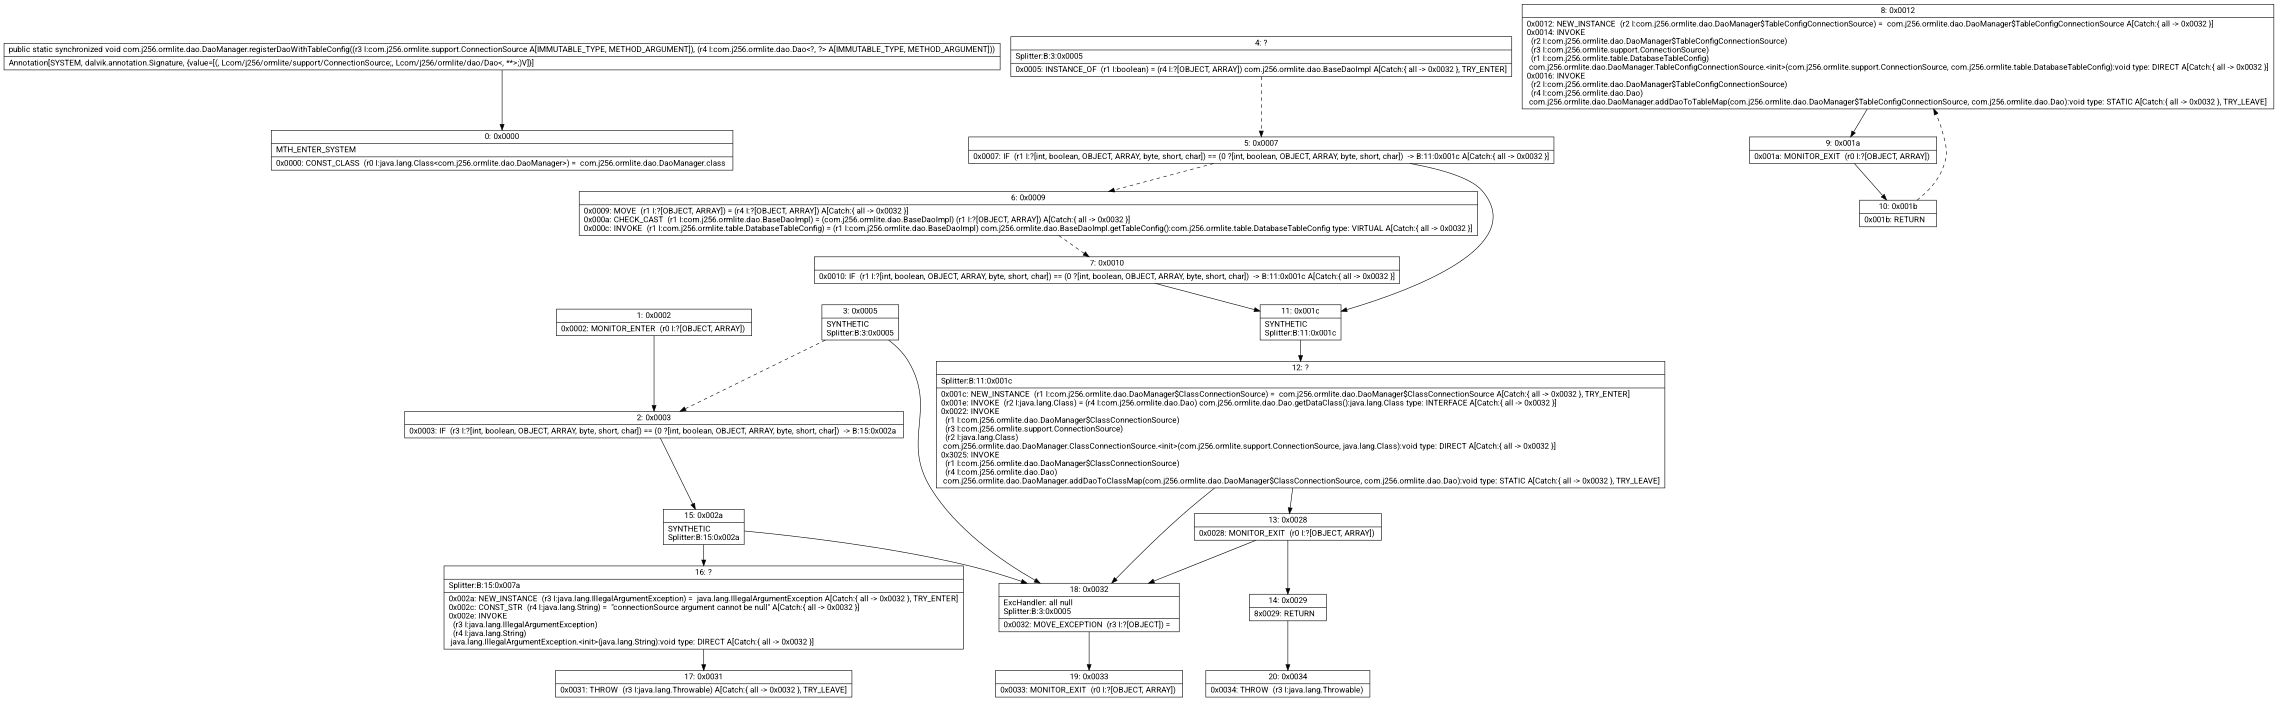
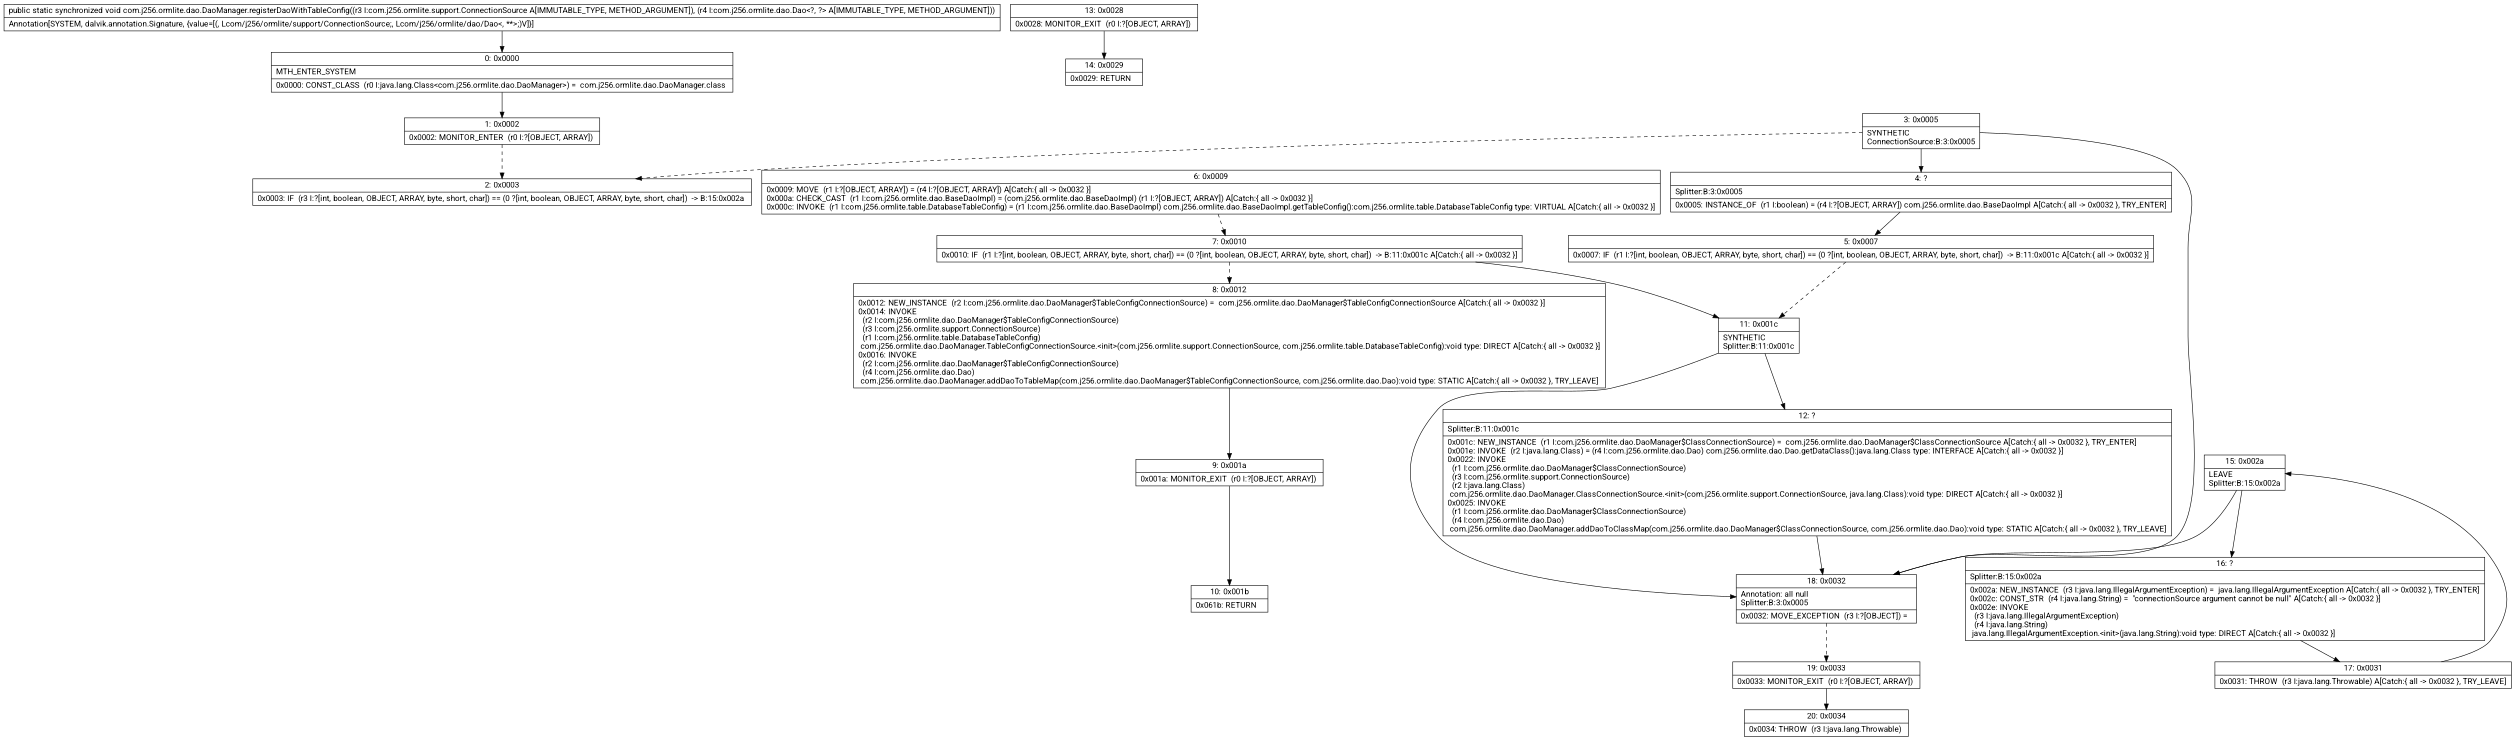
edge "0: 0x0000" -> "1: 0x0002": added
edge "4: ?" -> "5: 0x0007": style dashed -> solid
edge "3: 0x0005" -> "4: ?": added
edge "10: 0x001b" -> "8: 0x0012": now "7: 0x0010" -> "8: 0x0012"
edge "5: 0x0007" -> "6: 0x0009": removed
node "10: 0x001b": text "0x001b: RETURN" -> "0x061b: RETURN"
edge "5: 0x0007" -> "11: 0x001c": style solid -> dashed
node "3: 0x0005": text "Splitter:B:3:0x0005" -> "ConnectionSource:B:3:0x0005"
edge "1: 0x0002" -> "2: 0x0003": style solid -> dashed
node "12: ?": text "0x3025: INVOKE" -> "0x0025: INVOKE"
edge "2: 0x0003" -> "15: 0x002a": now "17: 0x0031" -> "15: 0x002a"
edge "12: ?" -> "13: 0x0028": removed
node "15: 0x002a": text "SYNTHETIC" -> "LEAVE"
edge "13: 0x0028" -> "18: 0x0032": now "11: 0x001c" -> "18: 0x0032"
node "16: ?": text "Splitter:B:15:0x007a" -> "Splitter:B:15:0x002a"
node "18: 0x0032": text "ExcHandler: all null" -> "Annotation: all null"
node "14: 0x0029": text "8x0029: RETURN" -> "0x0029: RETURN"
edge "14: 0x0029" -> "20: 0x0034": now "19: 0x0033" -> "20: 0x0034"
edge "18: 0x0032" -> "19: 0x0033": style solid -> dashed
